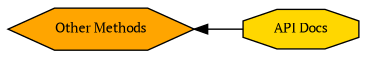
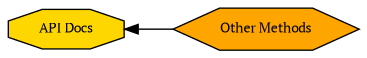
edge "API Docs" -> "Other Methods": reversed
